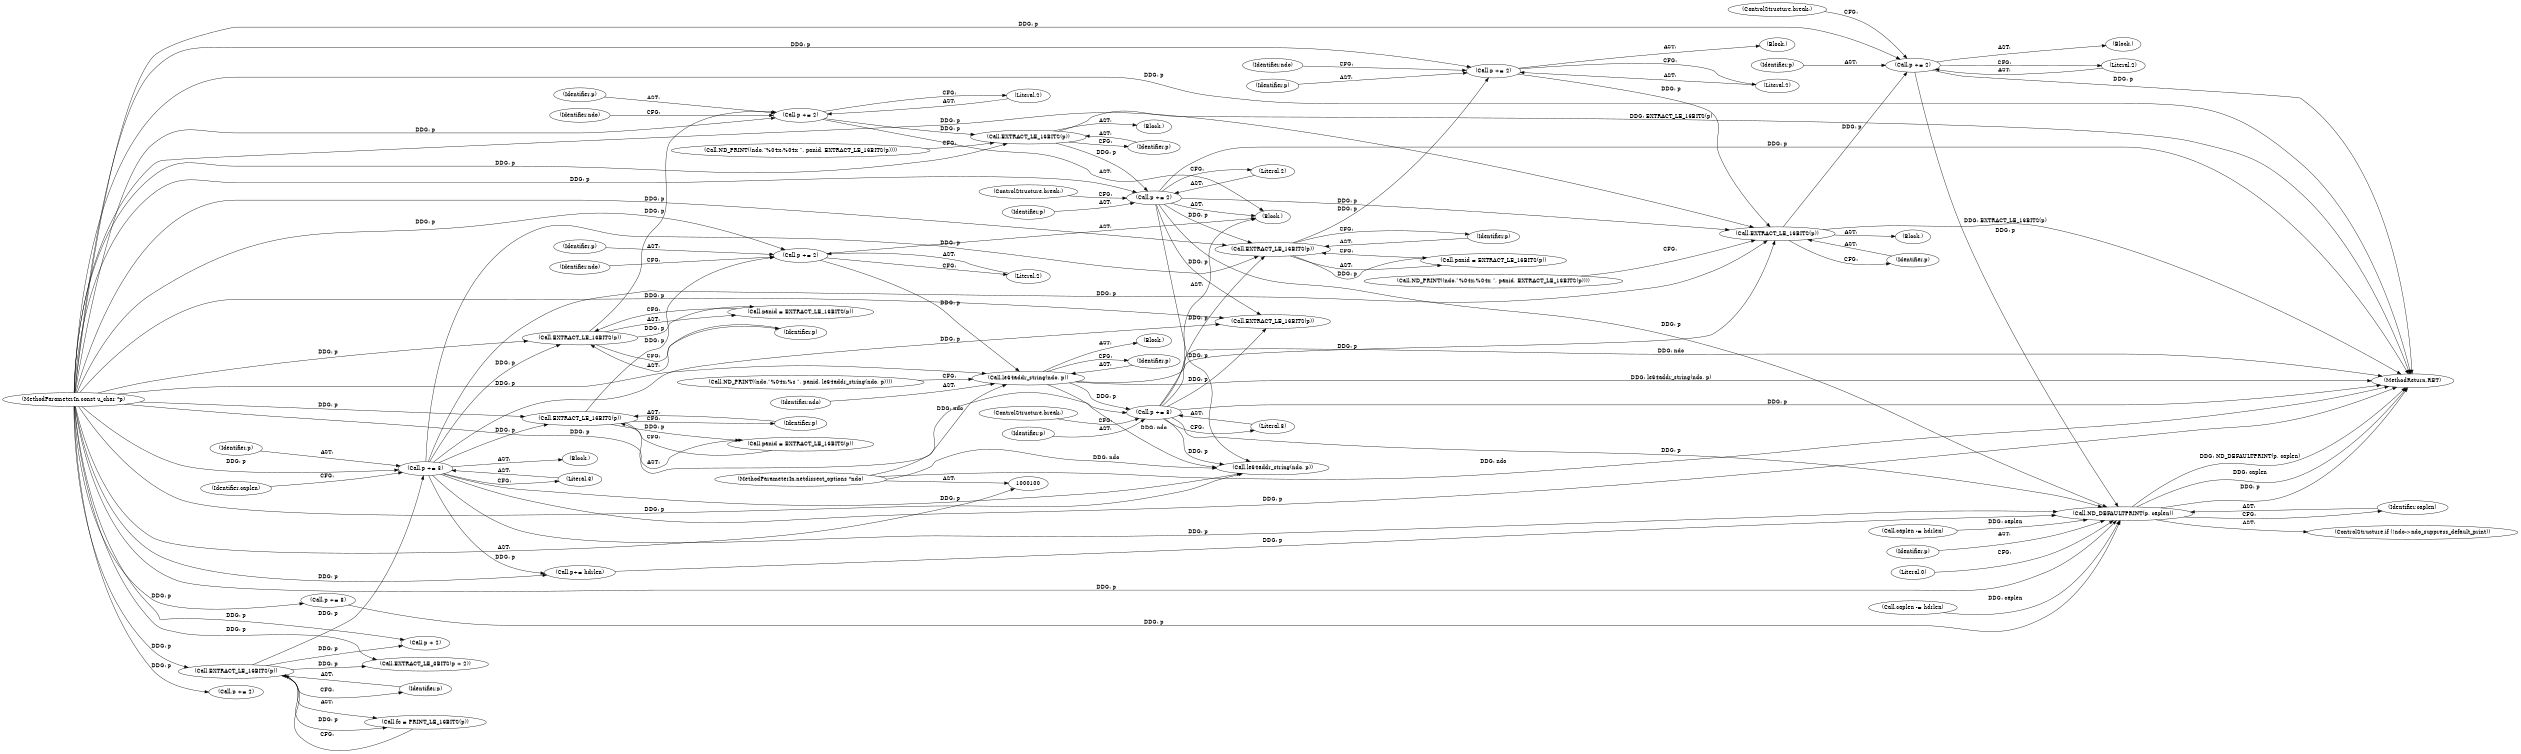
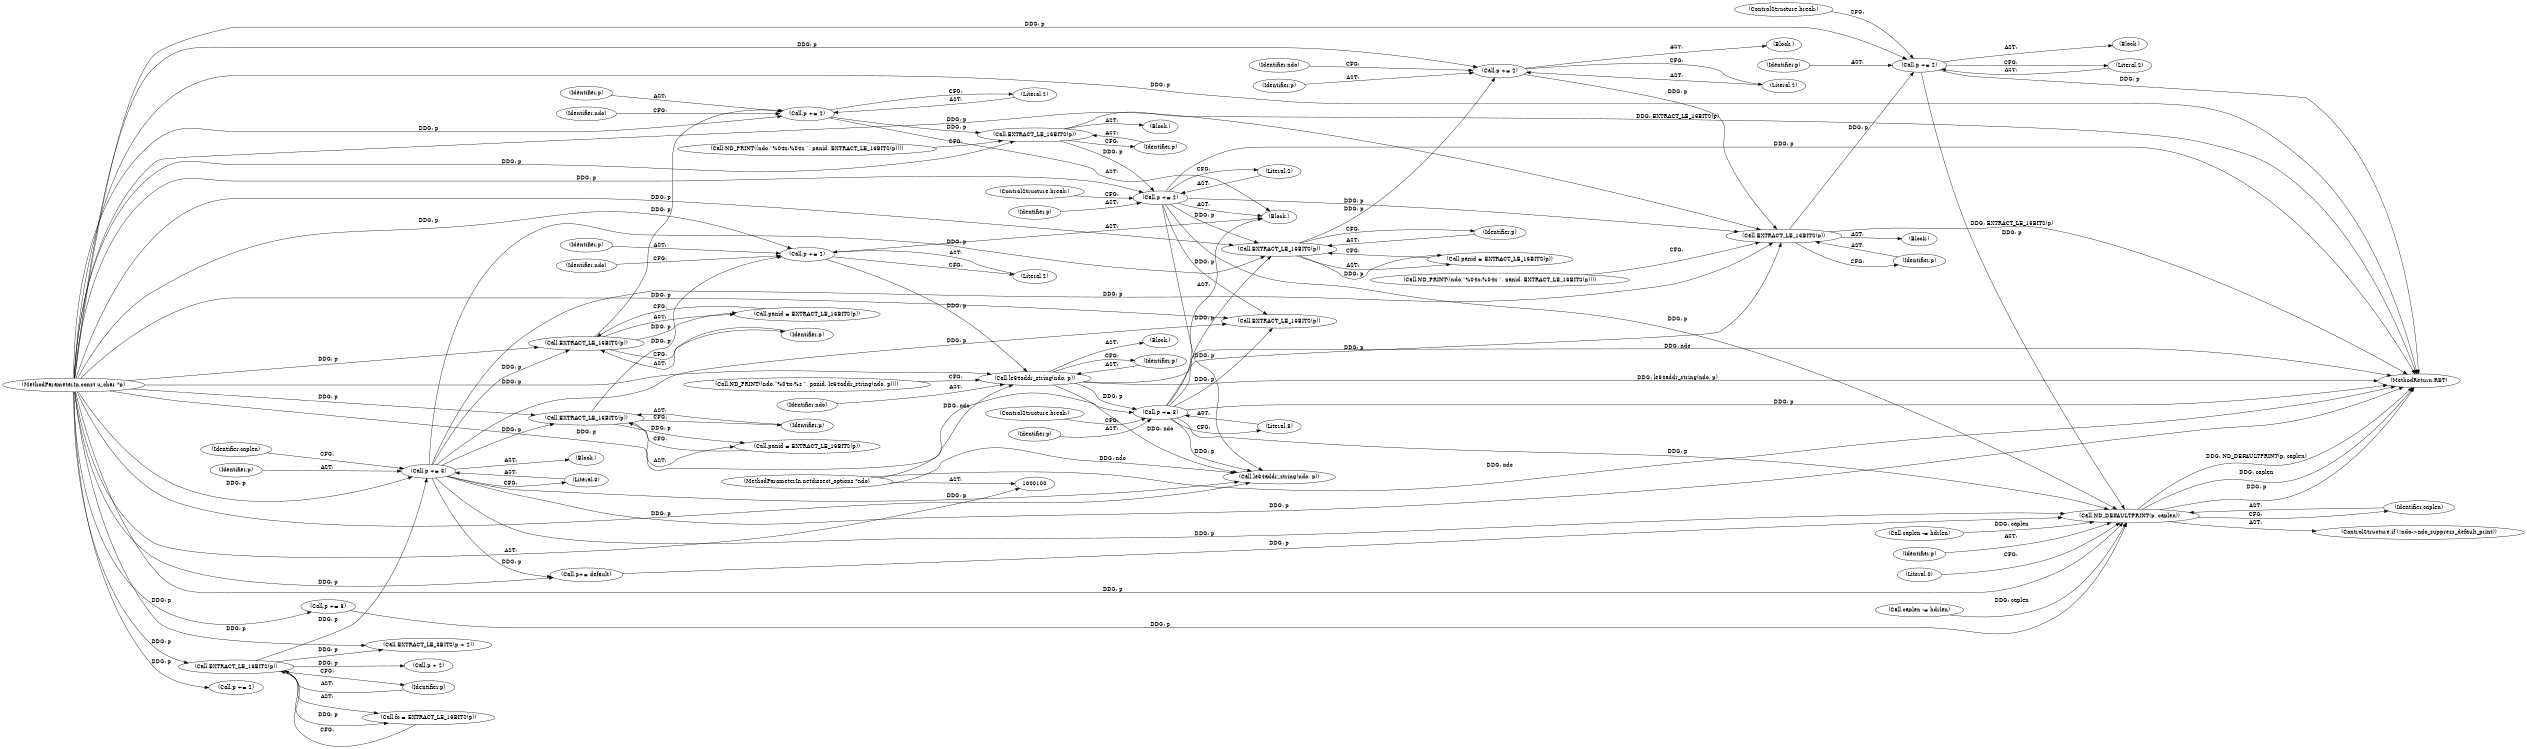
node "(Call,p+= hdrlen)": label "(Call,p+= hdrlen)" -> "(Call,p+= default)"
edge "(MethodParameterIn,const u_char *p)" -> "(Call,p + 2)": removed, label "DDG: p"
node "(Call,fc = PRINT_LE_16BITS(p))": label "(Call,fc = PRINT_LE_16BITS(p))" -> "(Call,fc = EXTRACT_LE_16BITS(p))"
